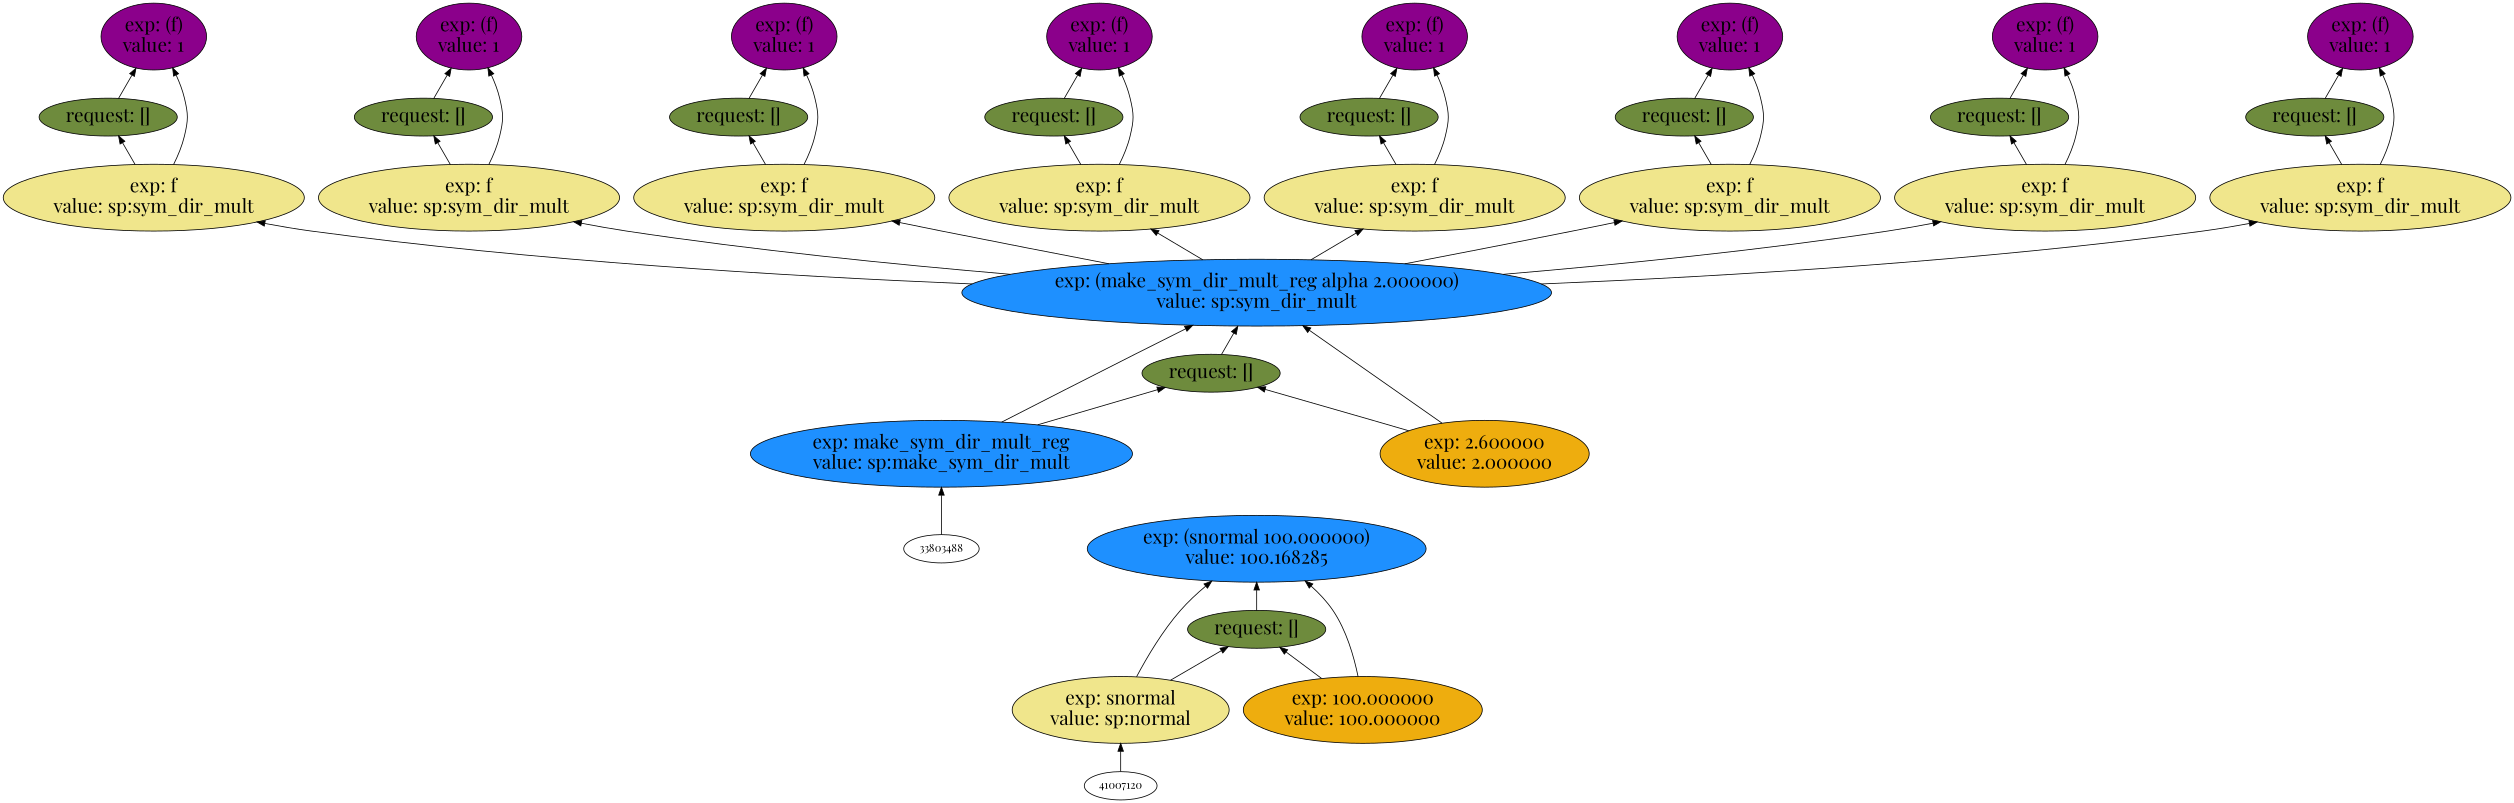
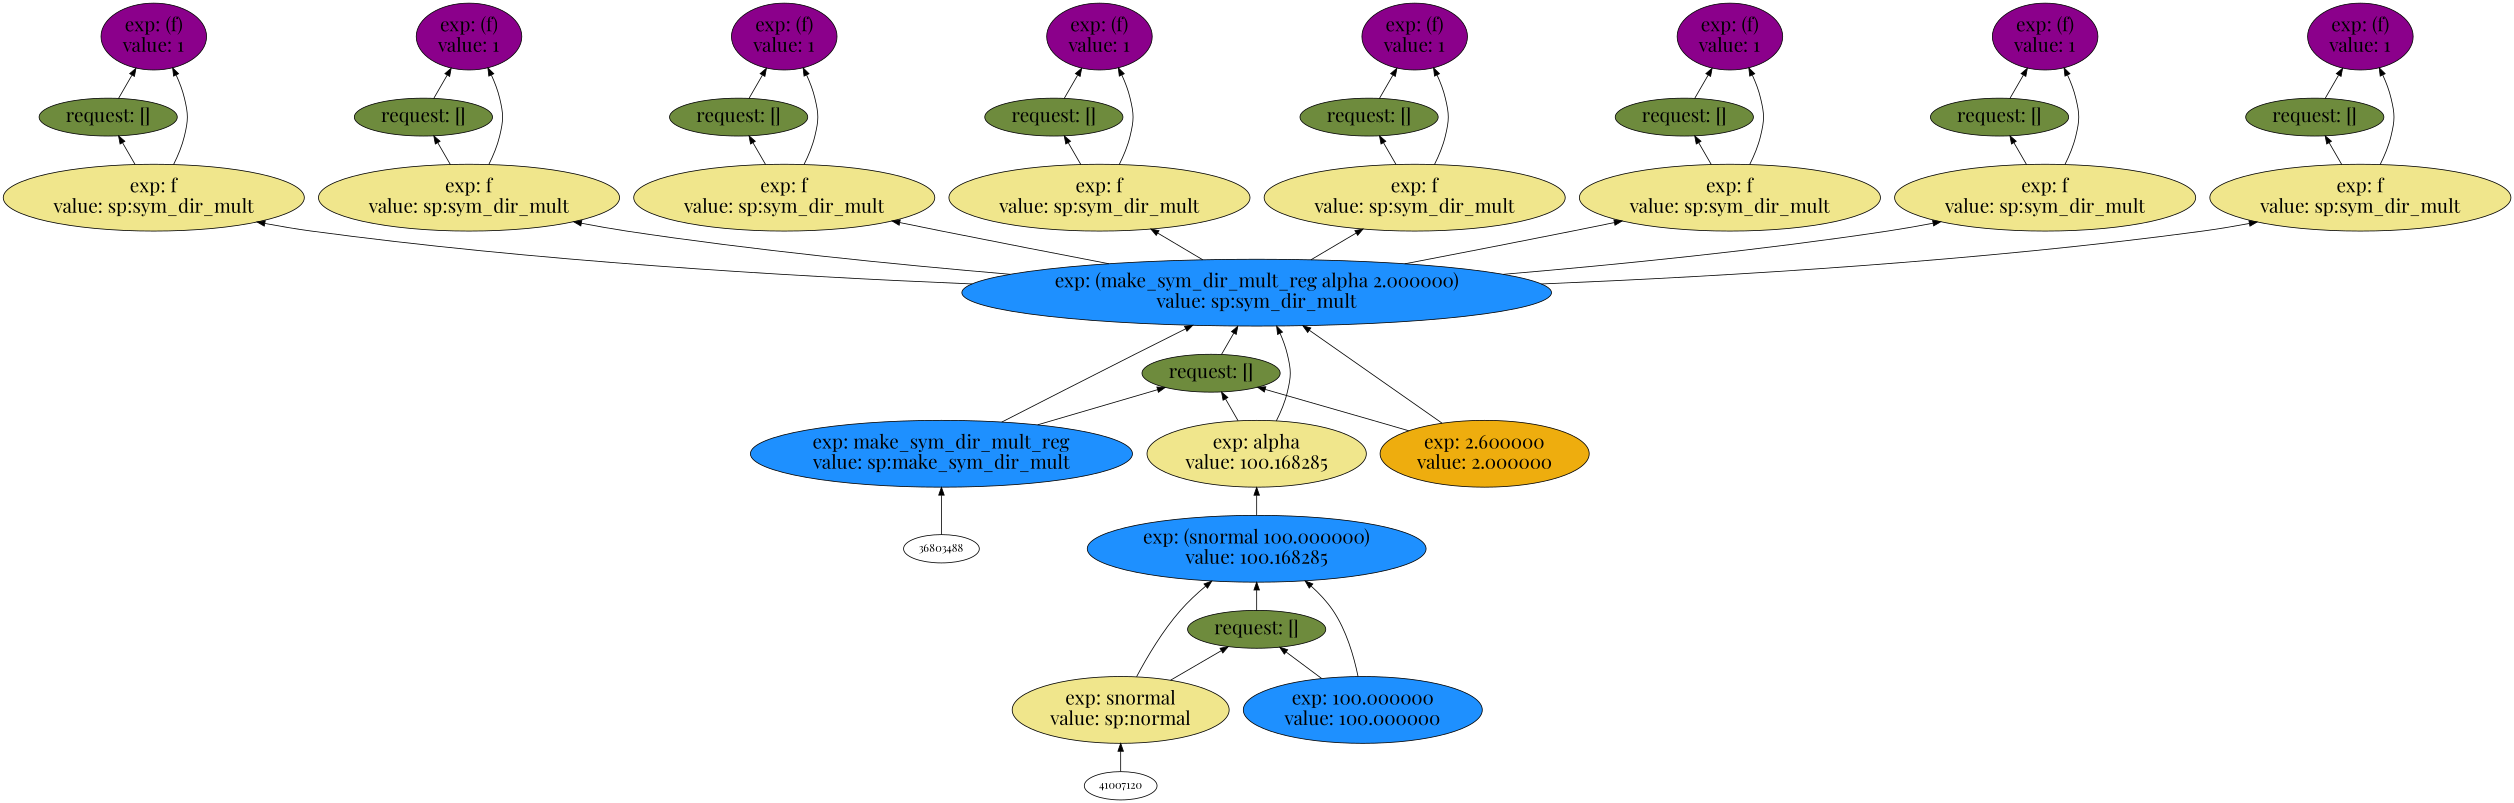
node "exp: alpha value: 100.168285": added
node "33803488": label "33803488" -> "36803488"
node "exp: 100.000000 value: 100.000000": fillcolor darkgoldenrod2 -> dodgerblue
